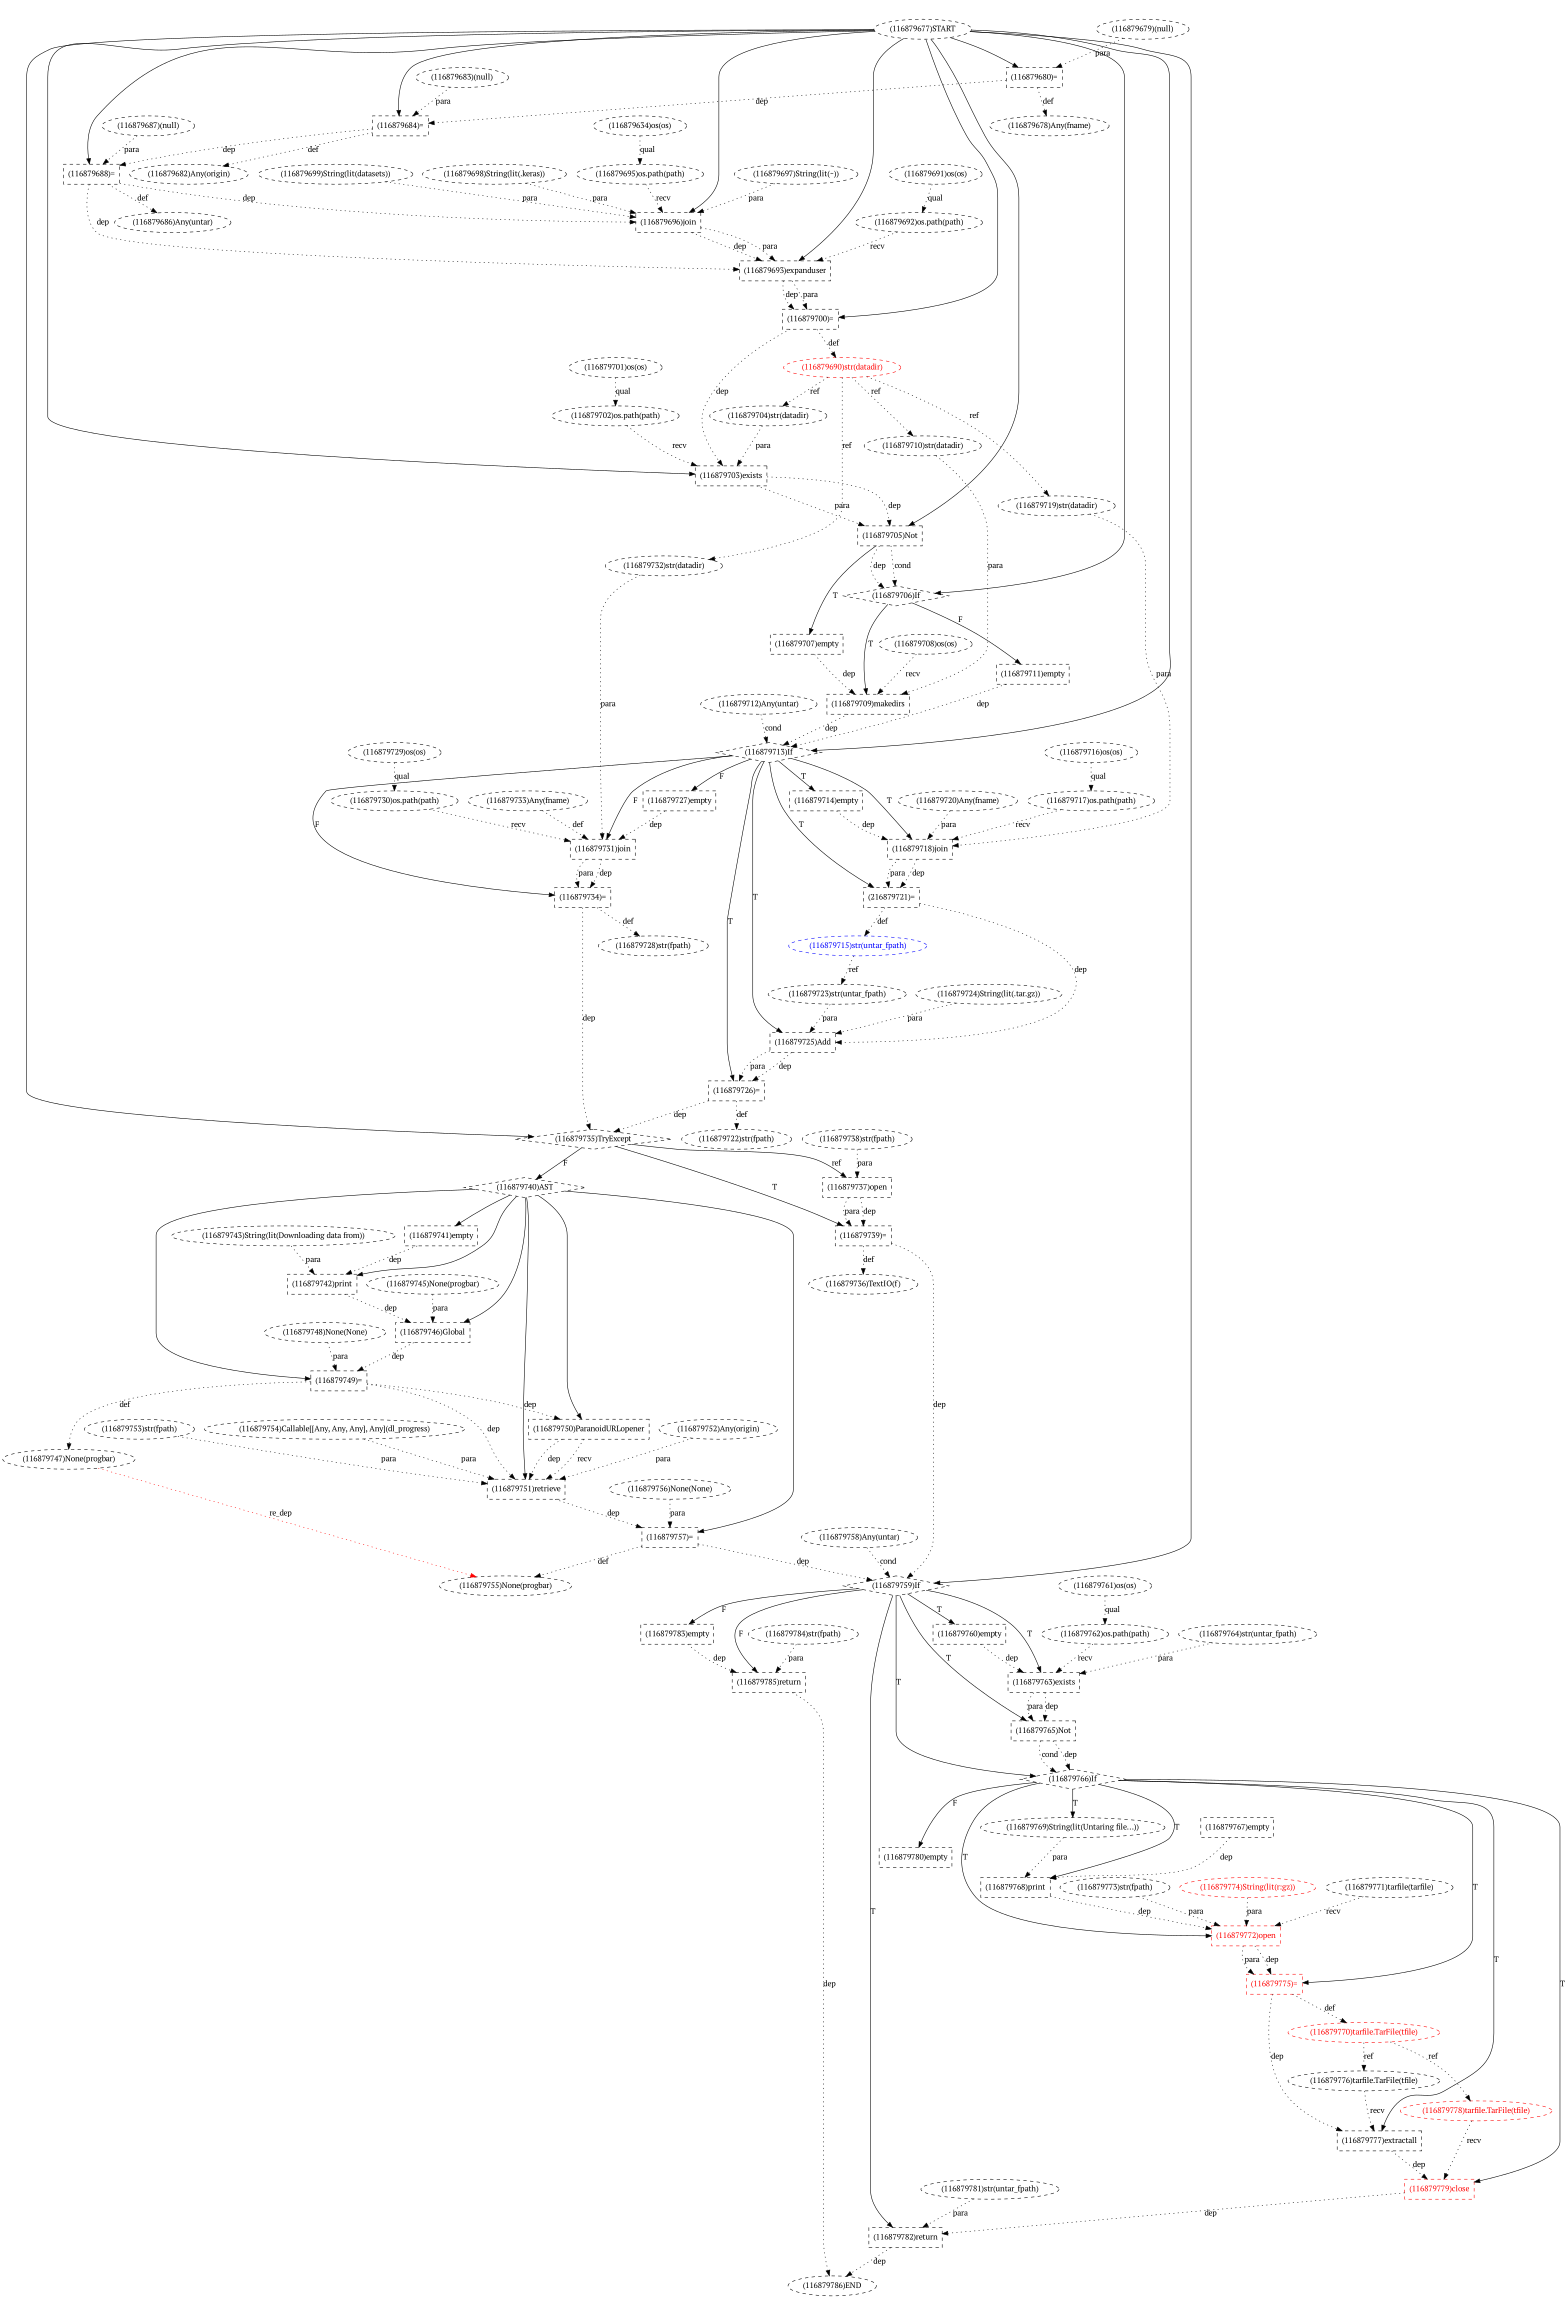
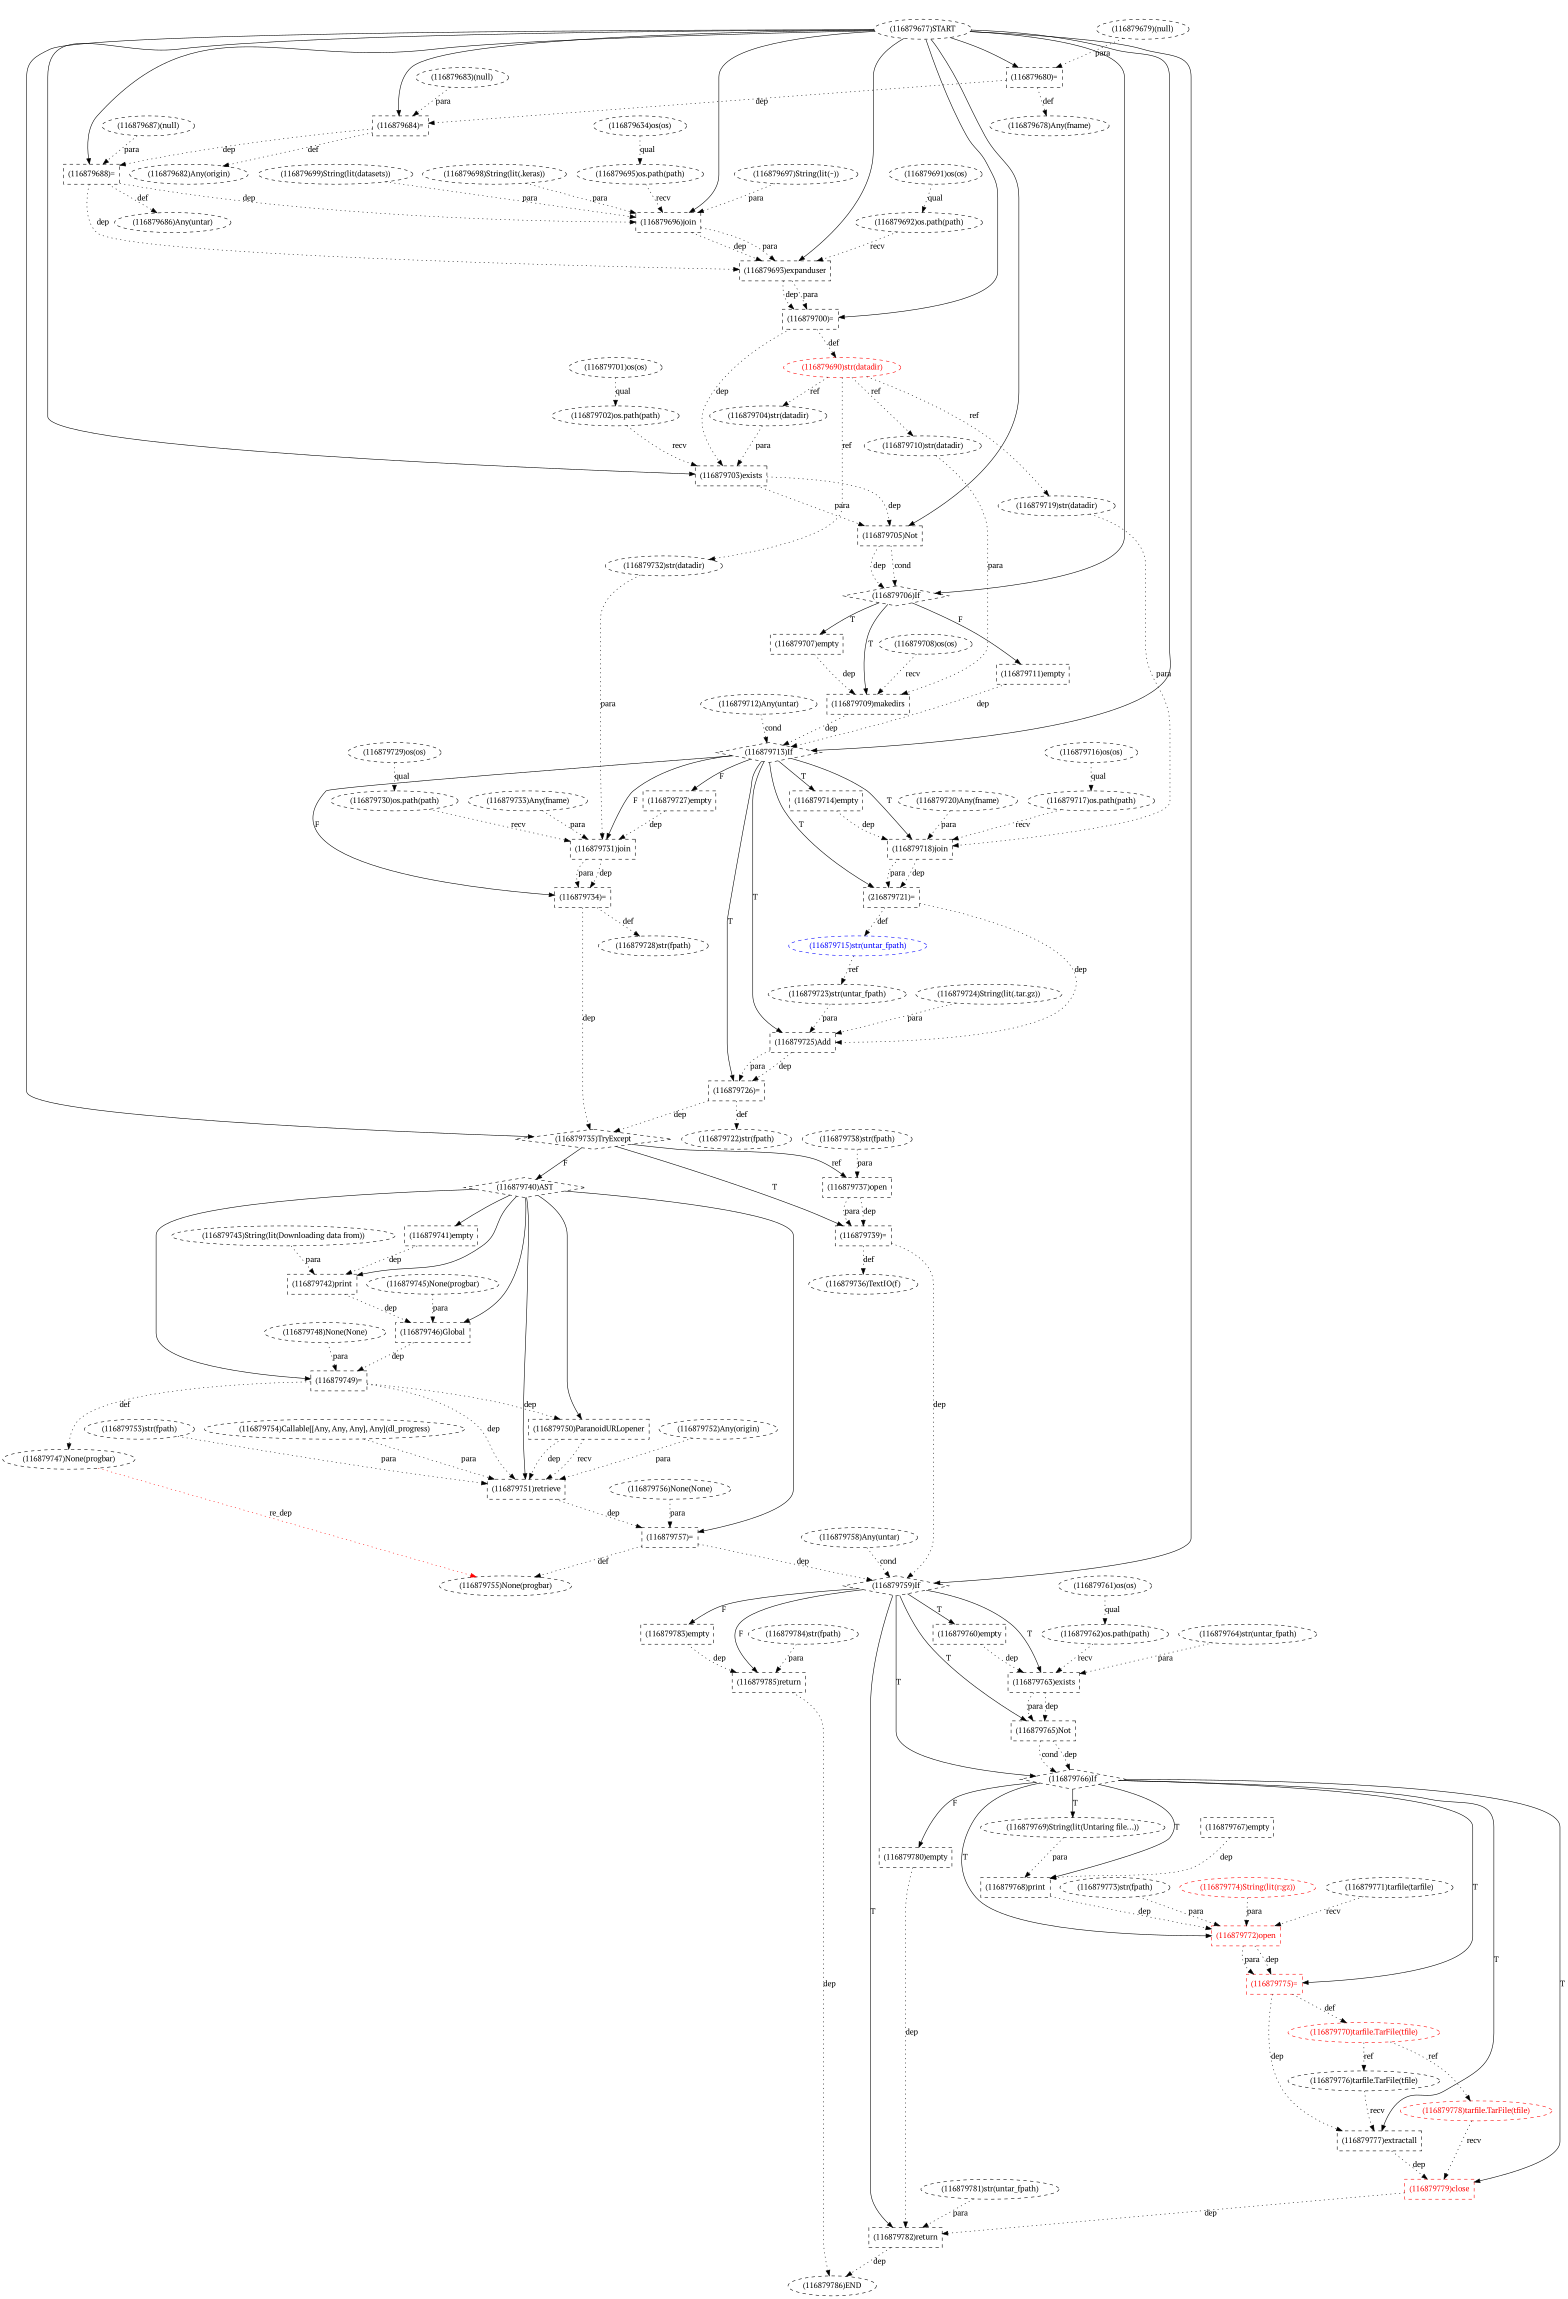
edge "(116879705)Not" -> "(116879707)empty": now "(116879706)If" -> "(116879707)empty"
edge "(116879733)Any(fname)" -> "(116879731)join": label "def" -> "para"
edge "(116879780)empty" -> "(116879782)return": added, label "dep"
